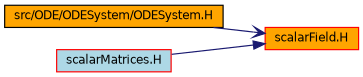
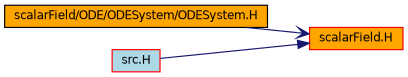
node "src/ODE/ODESystem/ODESystem.H": label "src/ODE/ODESystem/ODESystem.H" -> "scalarField/ODE/ODESystem/ODESystem.H"
node "scalarMatrices.H": label "scalarMatrices.H" -> "src.H"
